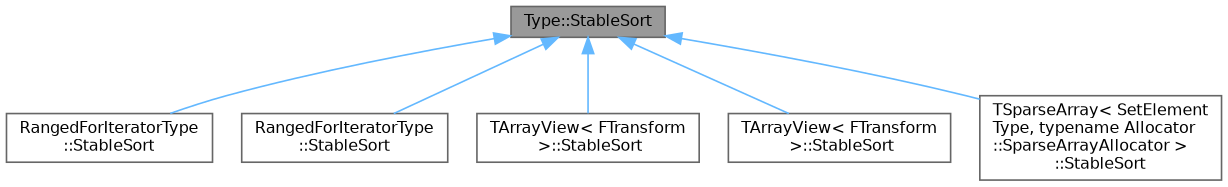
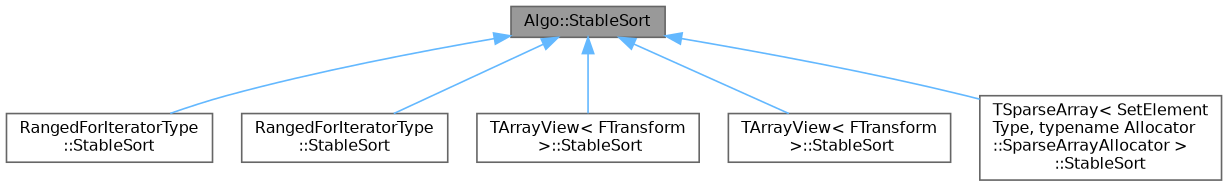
node "Type::StableSort": label "Type::StableSort" -> "Algo::StableSort"
